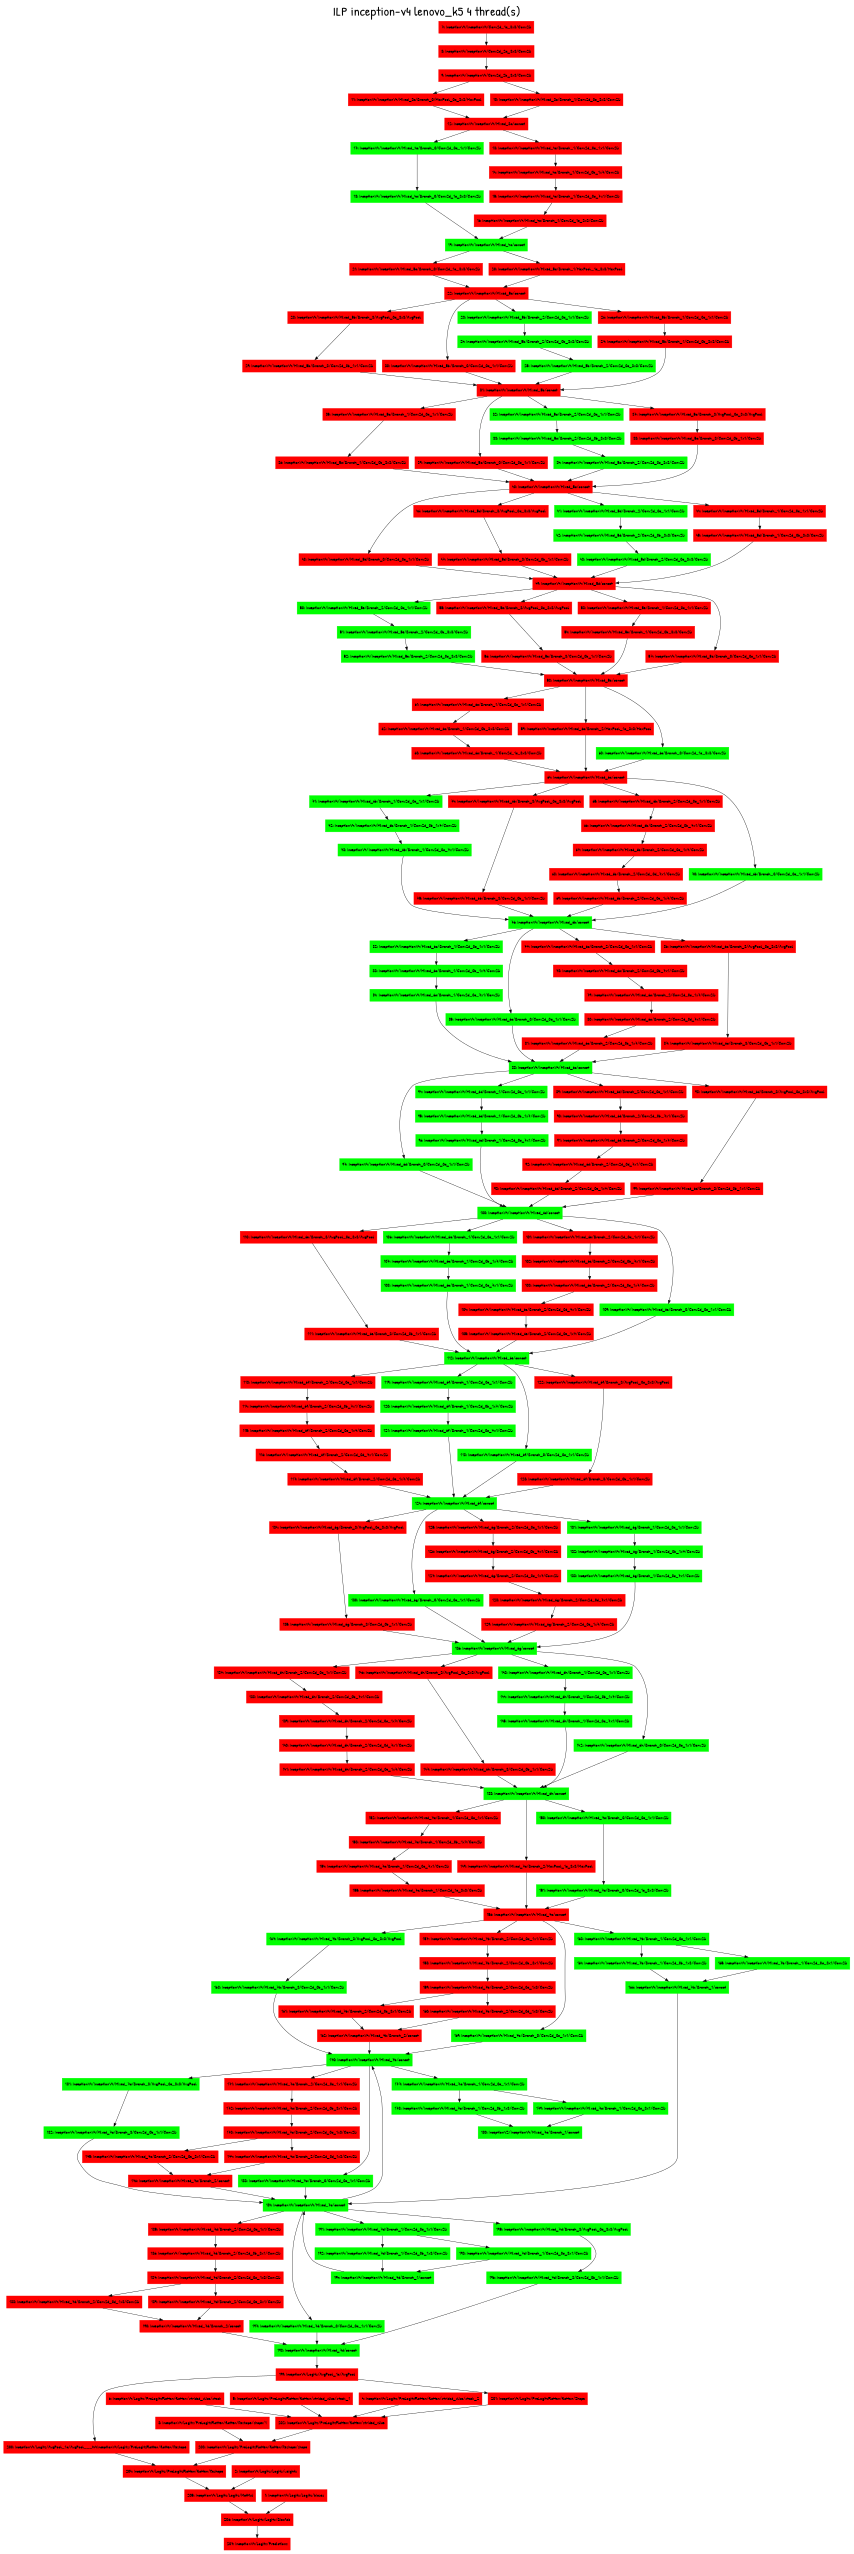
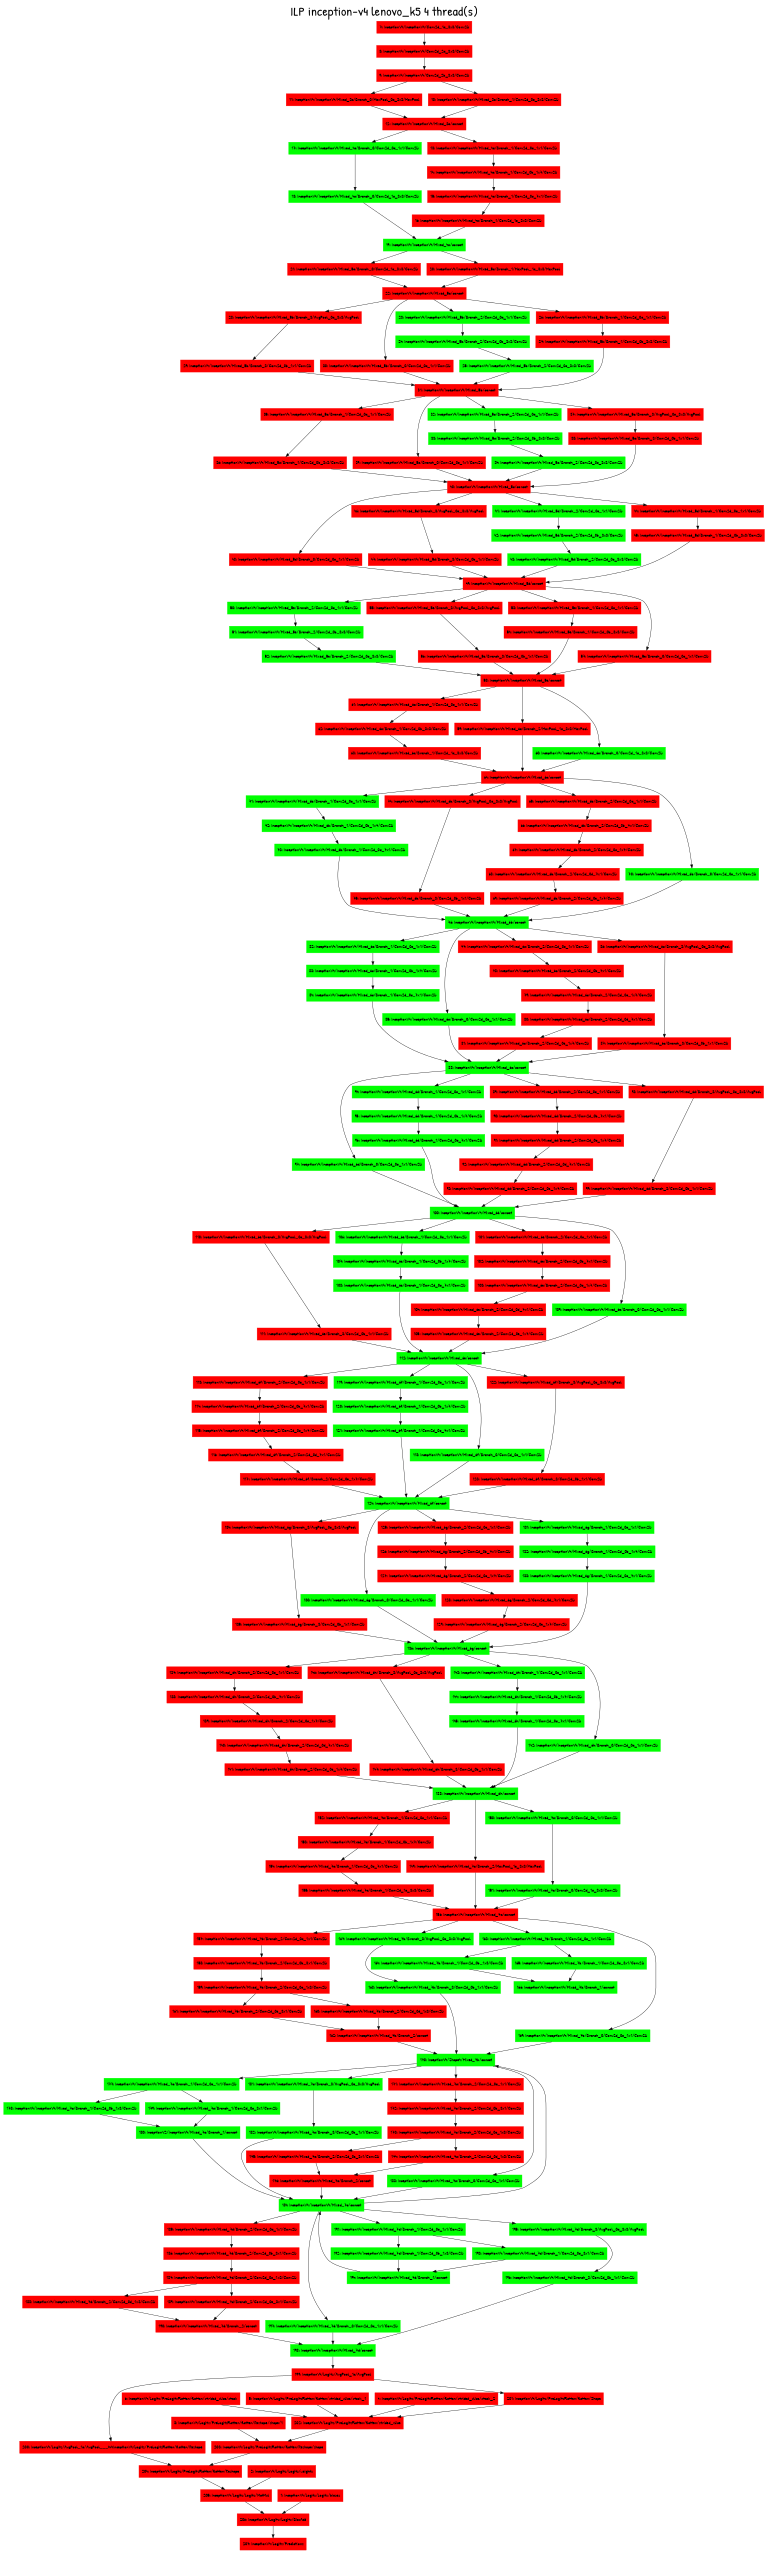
node "170: InceptionV4/InceptionV4/Mixed_7b/concat": label "170: InceptionV4/InceptionV4/Mixed_7b/concat" -> "170: InceptionV4/Shape4/Mixed_7b/concat"
edge "166: InceptionV4/InceptionV4/Mixed_7b/Branch_1/concat" -> "184: InceptionV4/InceptionV4/Mixed_7c/concat": now "180: InceptionV2/InceptionV4/Mixed_7c/Branch_1/concat" -> "184: InceptionV4/InceptionV4/Mixed_7c/concat"
